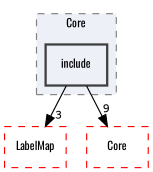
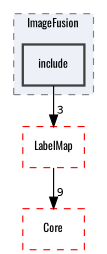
cluster "Core": label "Core" -> "ImageFusion"
edge "include" -> "Core": now "LabelMap" -> "Core"
